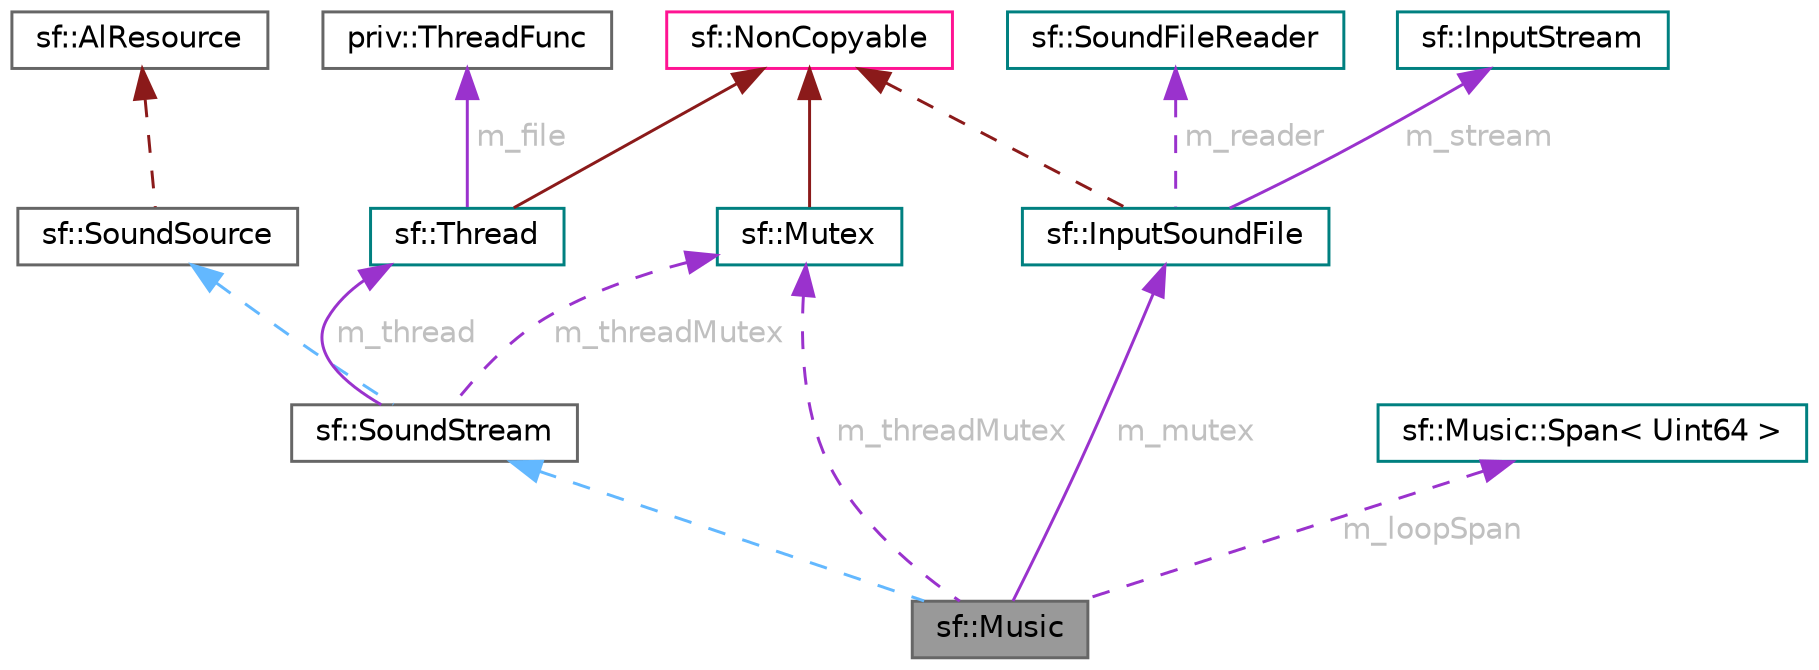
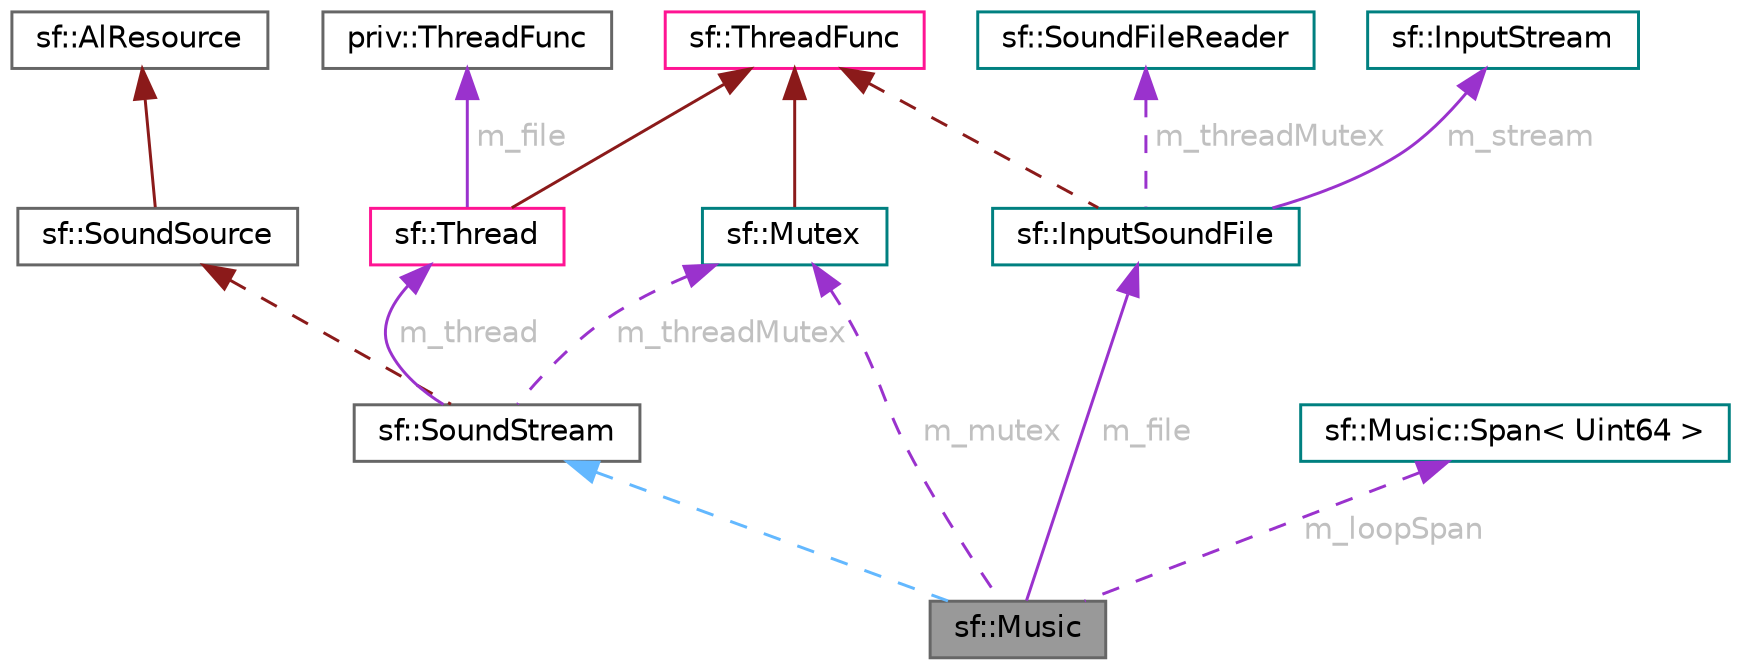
node "sf::NonCopyable": label "sf::NonCopyable" -> "sf::ThreadFunc"
edge "sf::InputSoundFile" -> "sf::SoundFileReader": label " m_reader" -> " m_threadMutex"
edge "sf::SoundSource" -> "sf::AlResource": style dashed -> solid
node "sf::Thread": color teal -> deeppink
edge "sf::SoundStream" -> "sf::SoundSource": color steelblue1 -> firebrick4
edge "sf::Music" -> "sf::Mutex": label " m_threadMutex" -> " m_mutex"
edge "sf::Music" -> "sf::InputSoundFile": label " m_mutex" -> " m_file"
